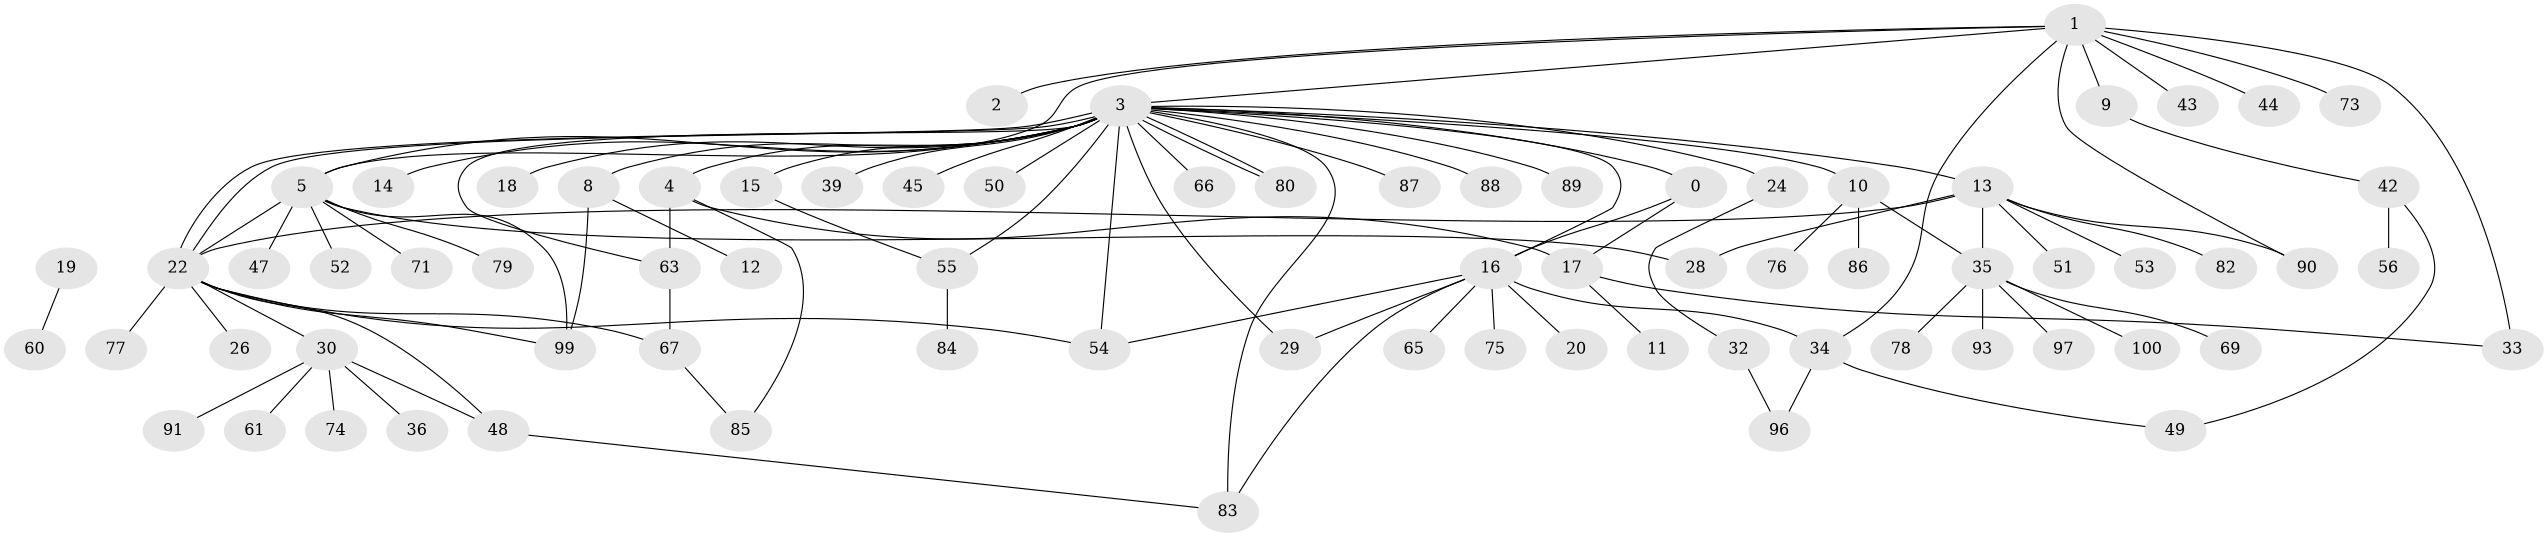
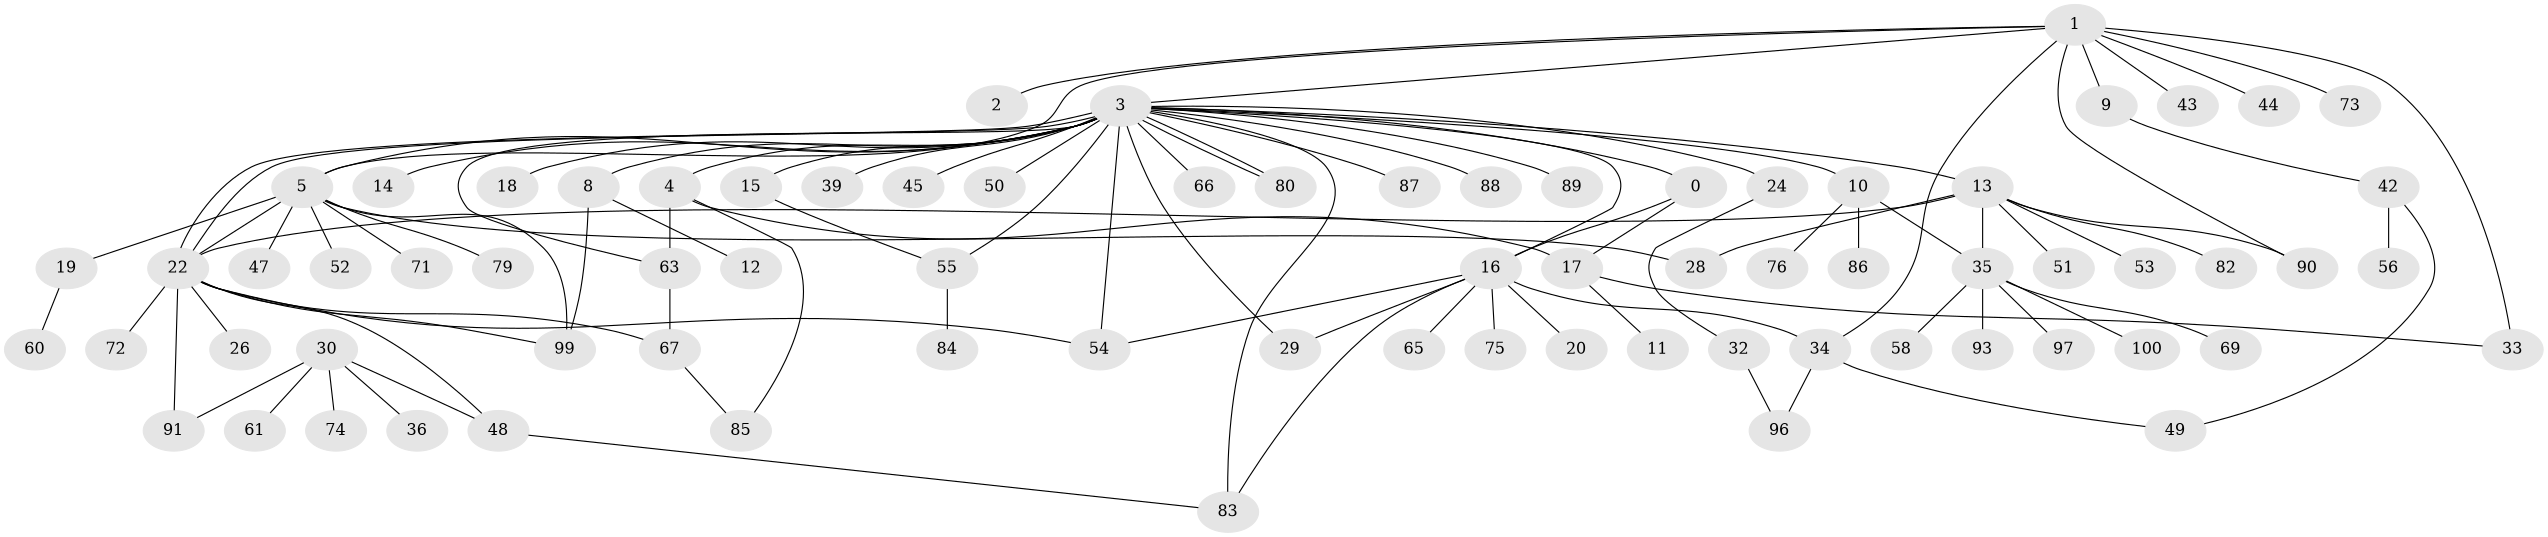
edge "5" -- "19": added
edge "22" -- "30": now "22" -- "91"
node "77": label "77" -> "72"
node "78": label "78" -> "58"
